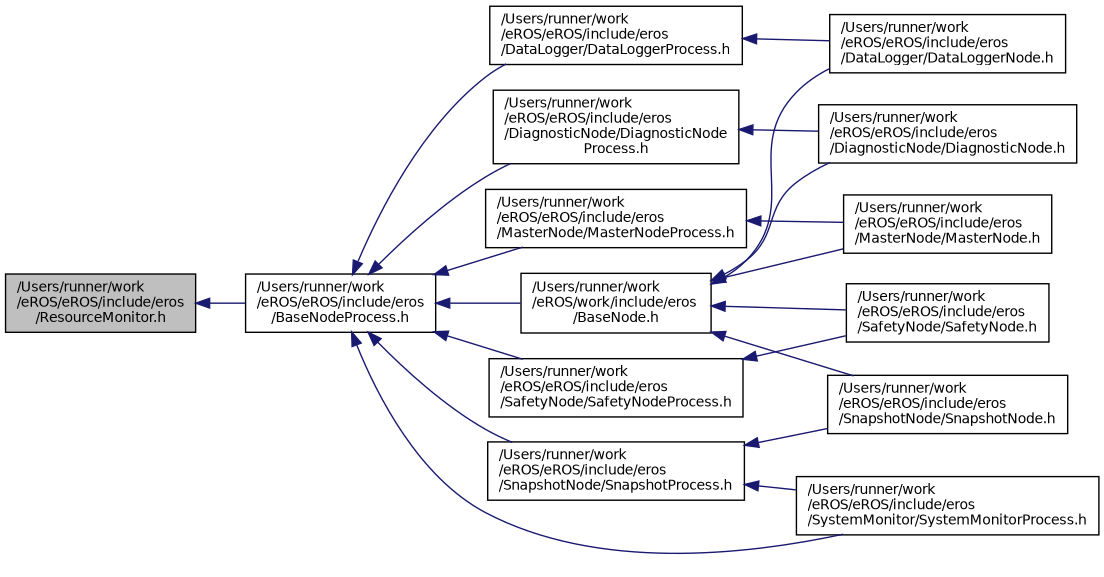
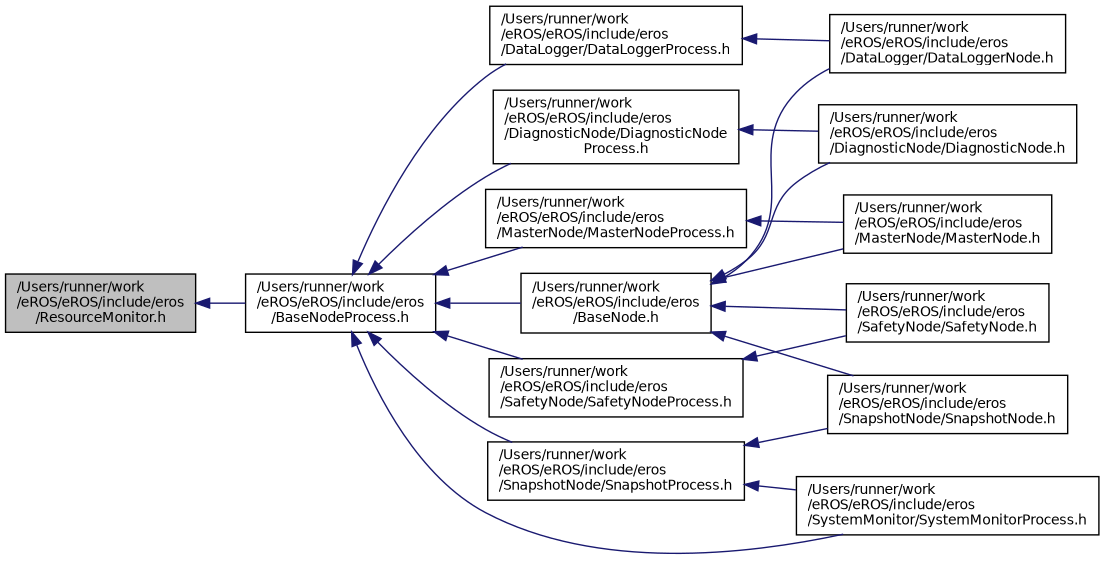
node "/Users/runner/work /eROS/work/include/eros /BaseNode.h": label "/Users/runner/work /eROS/work/include/eros /BaseNode.h" -> "/Users/runner/work /eROS/eROS/include/eros /BaseNode.h"
